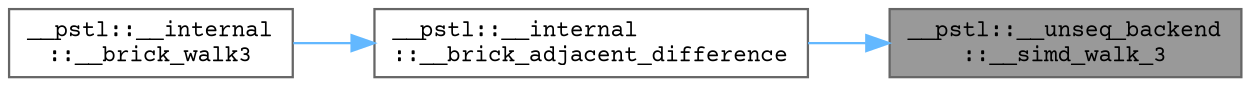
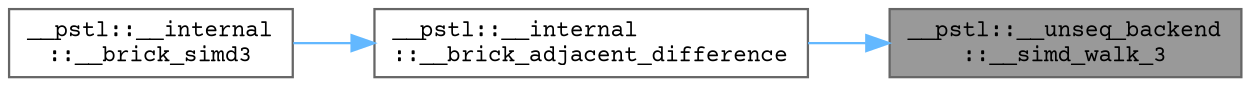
node "__pstl::__internal ::__brick_walk3": label "__pstl::__internal ::__brick_walk3" -> "__pstl::__internal ::__brick_simd3"
